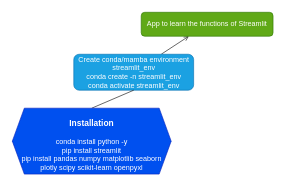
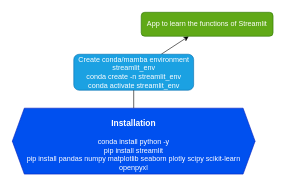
edge "Create conda/mamba environment streamlit_env conda create -n streamlit_env conda activate streamlit_env" -> "App to learn the functions of Streamlit": arrowhead open -> classic
node "Installationconda install python -y pip install streamlit pip install pandas numpy matplotlib seaborn plotly scipy scikit-learn openpyxl": size 159x66 -> 243x66
